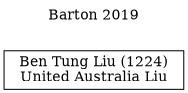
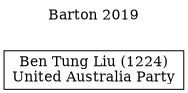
node "Ben Tung Liu (1224) United Australia Liu": label "Ben Tung Liu (1224) United Australia Liu" -> "Ben Tung Liu (1224) United Australia Party"
